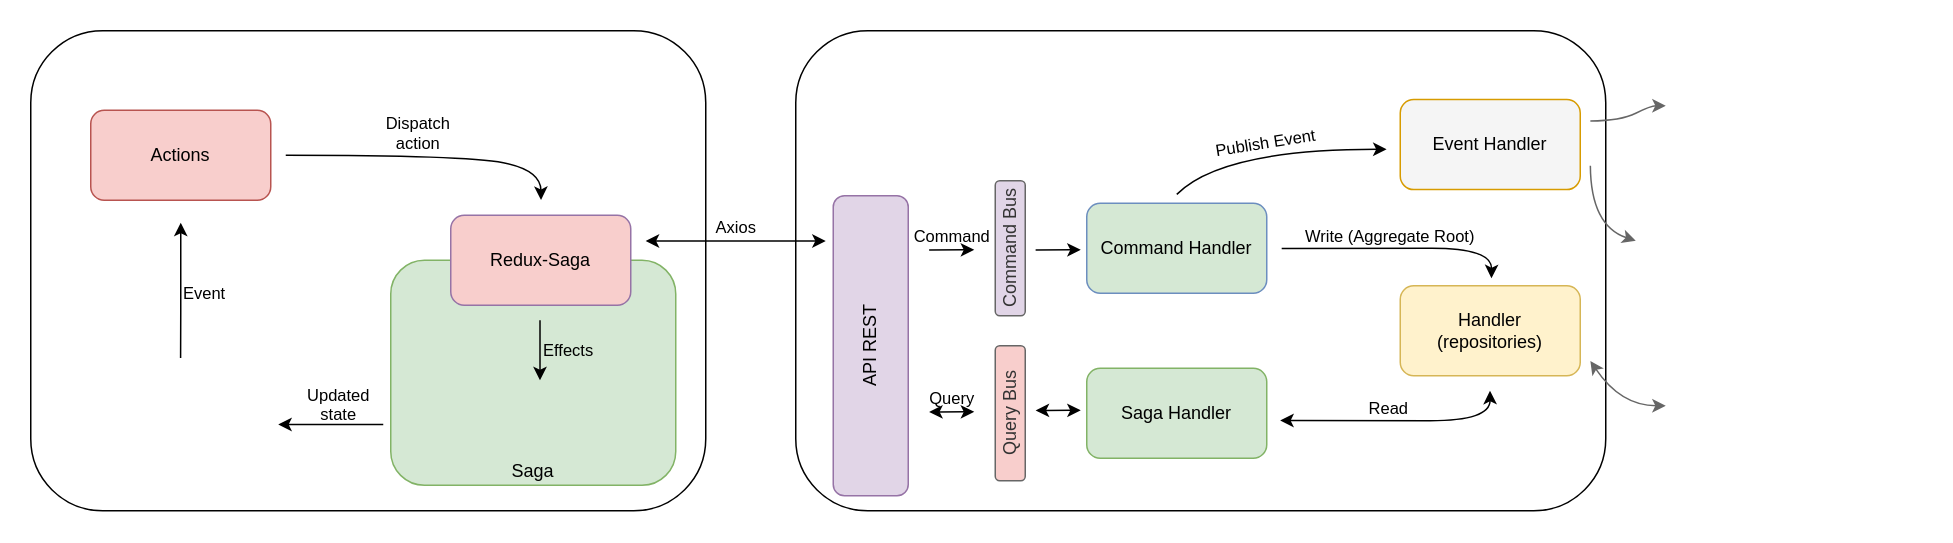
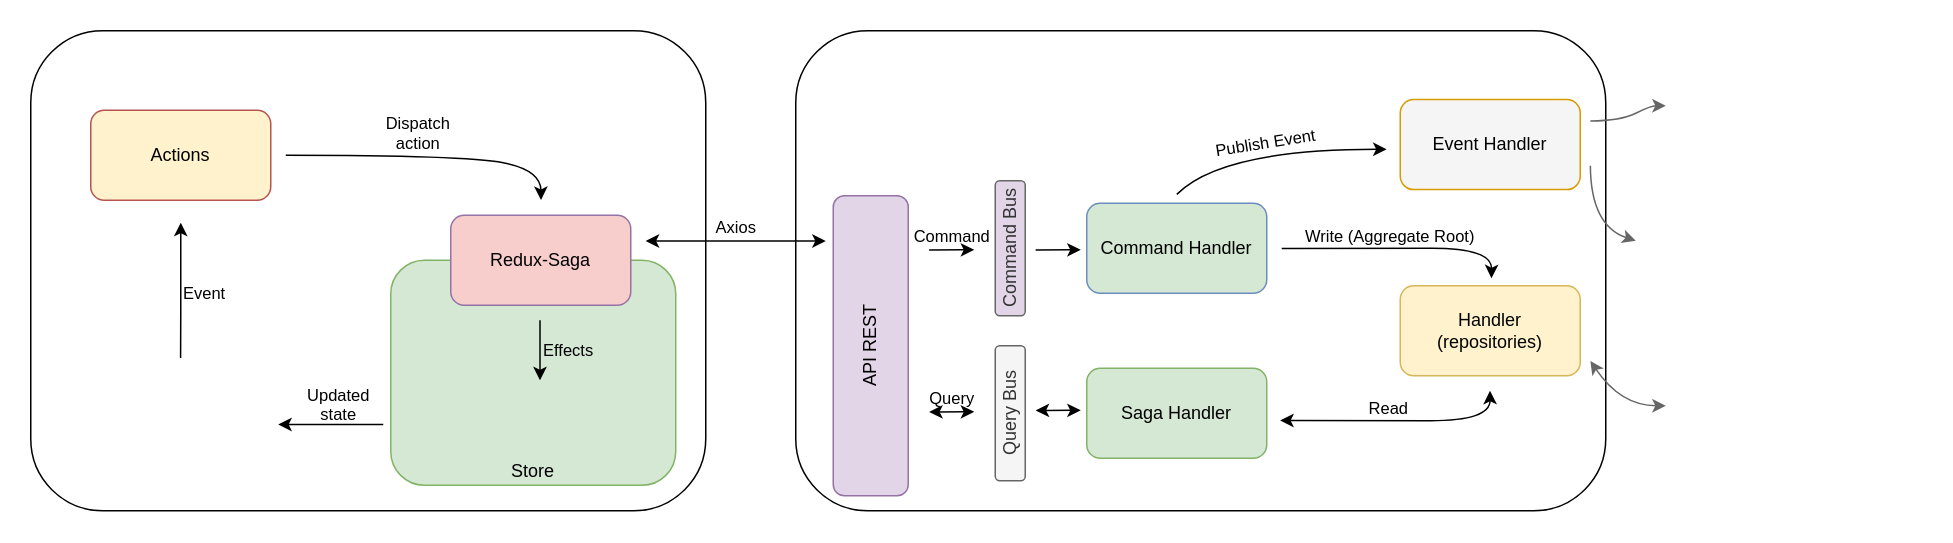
node "Actions": fillcolor #f8cecc -> #fff2cc
node "Query Bus": fillcolor #f8cecc -> #f5f5f5
node "Saga": label "Saga" -> "Store"
